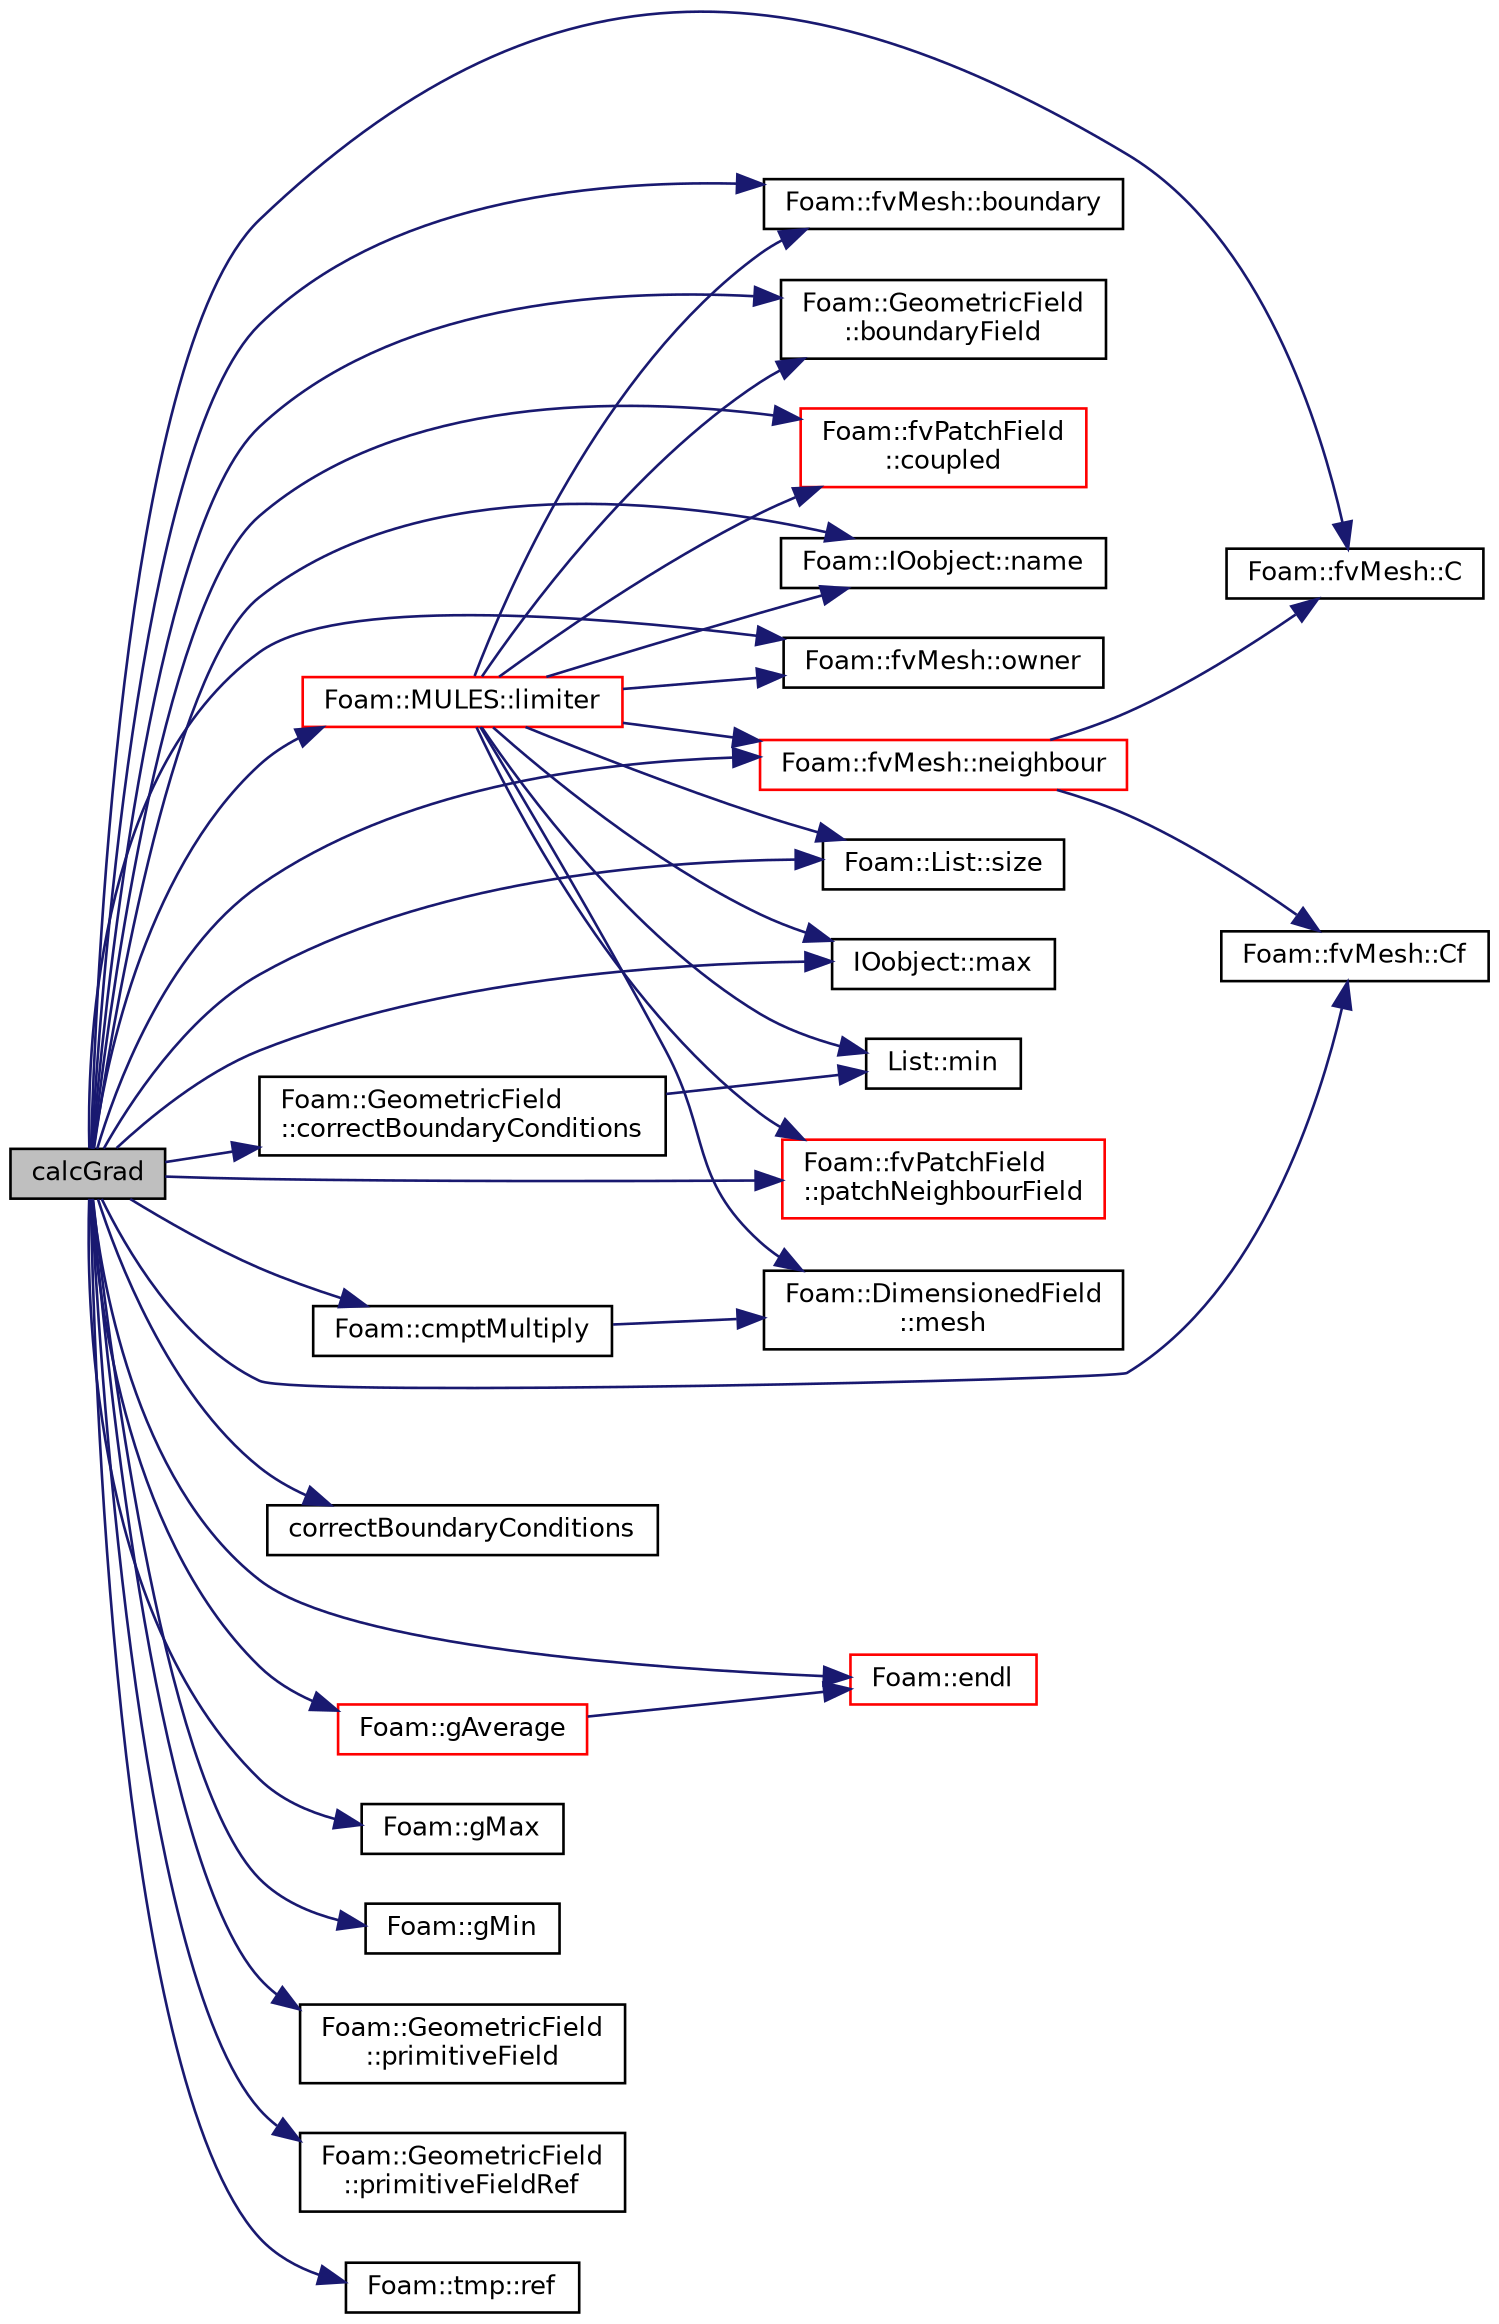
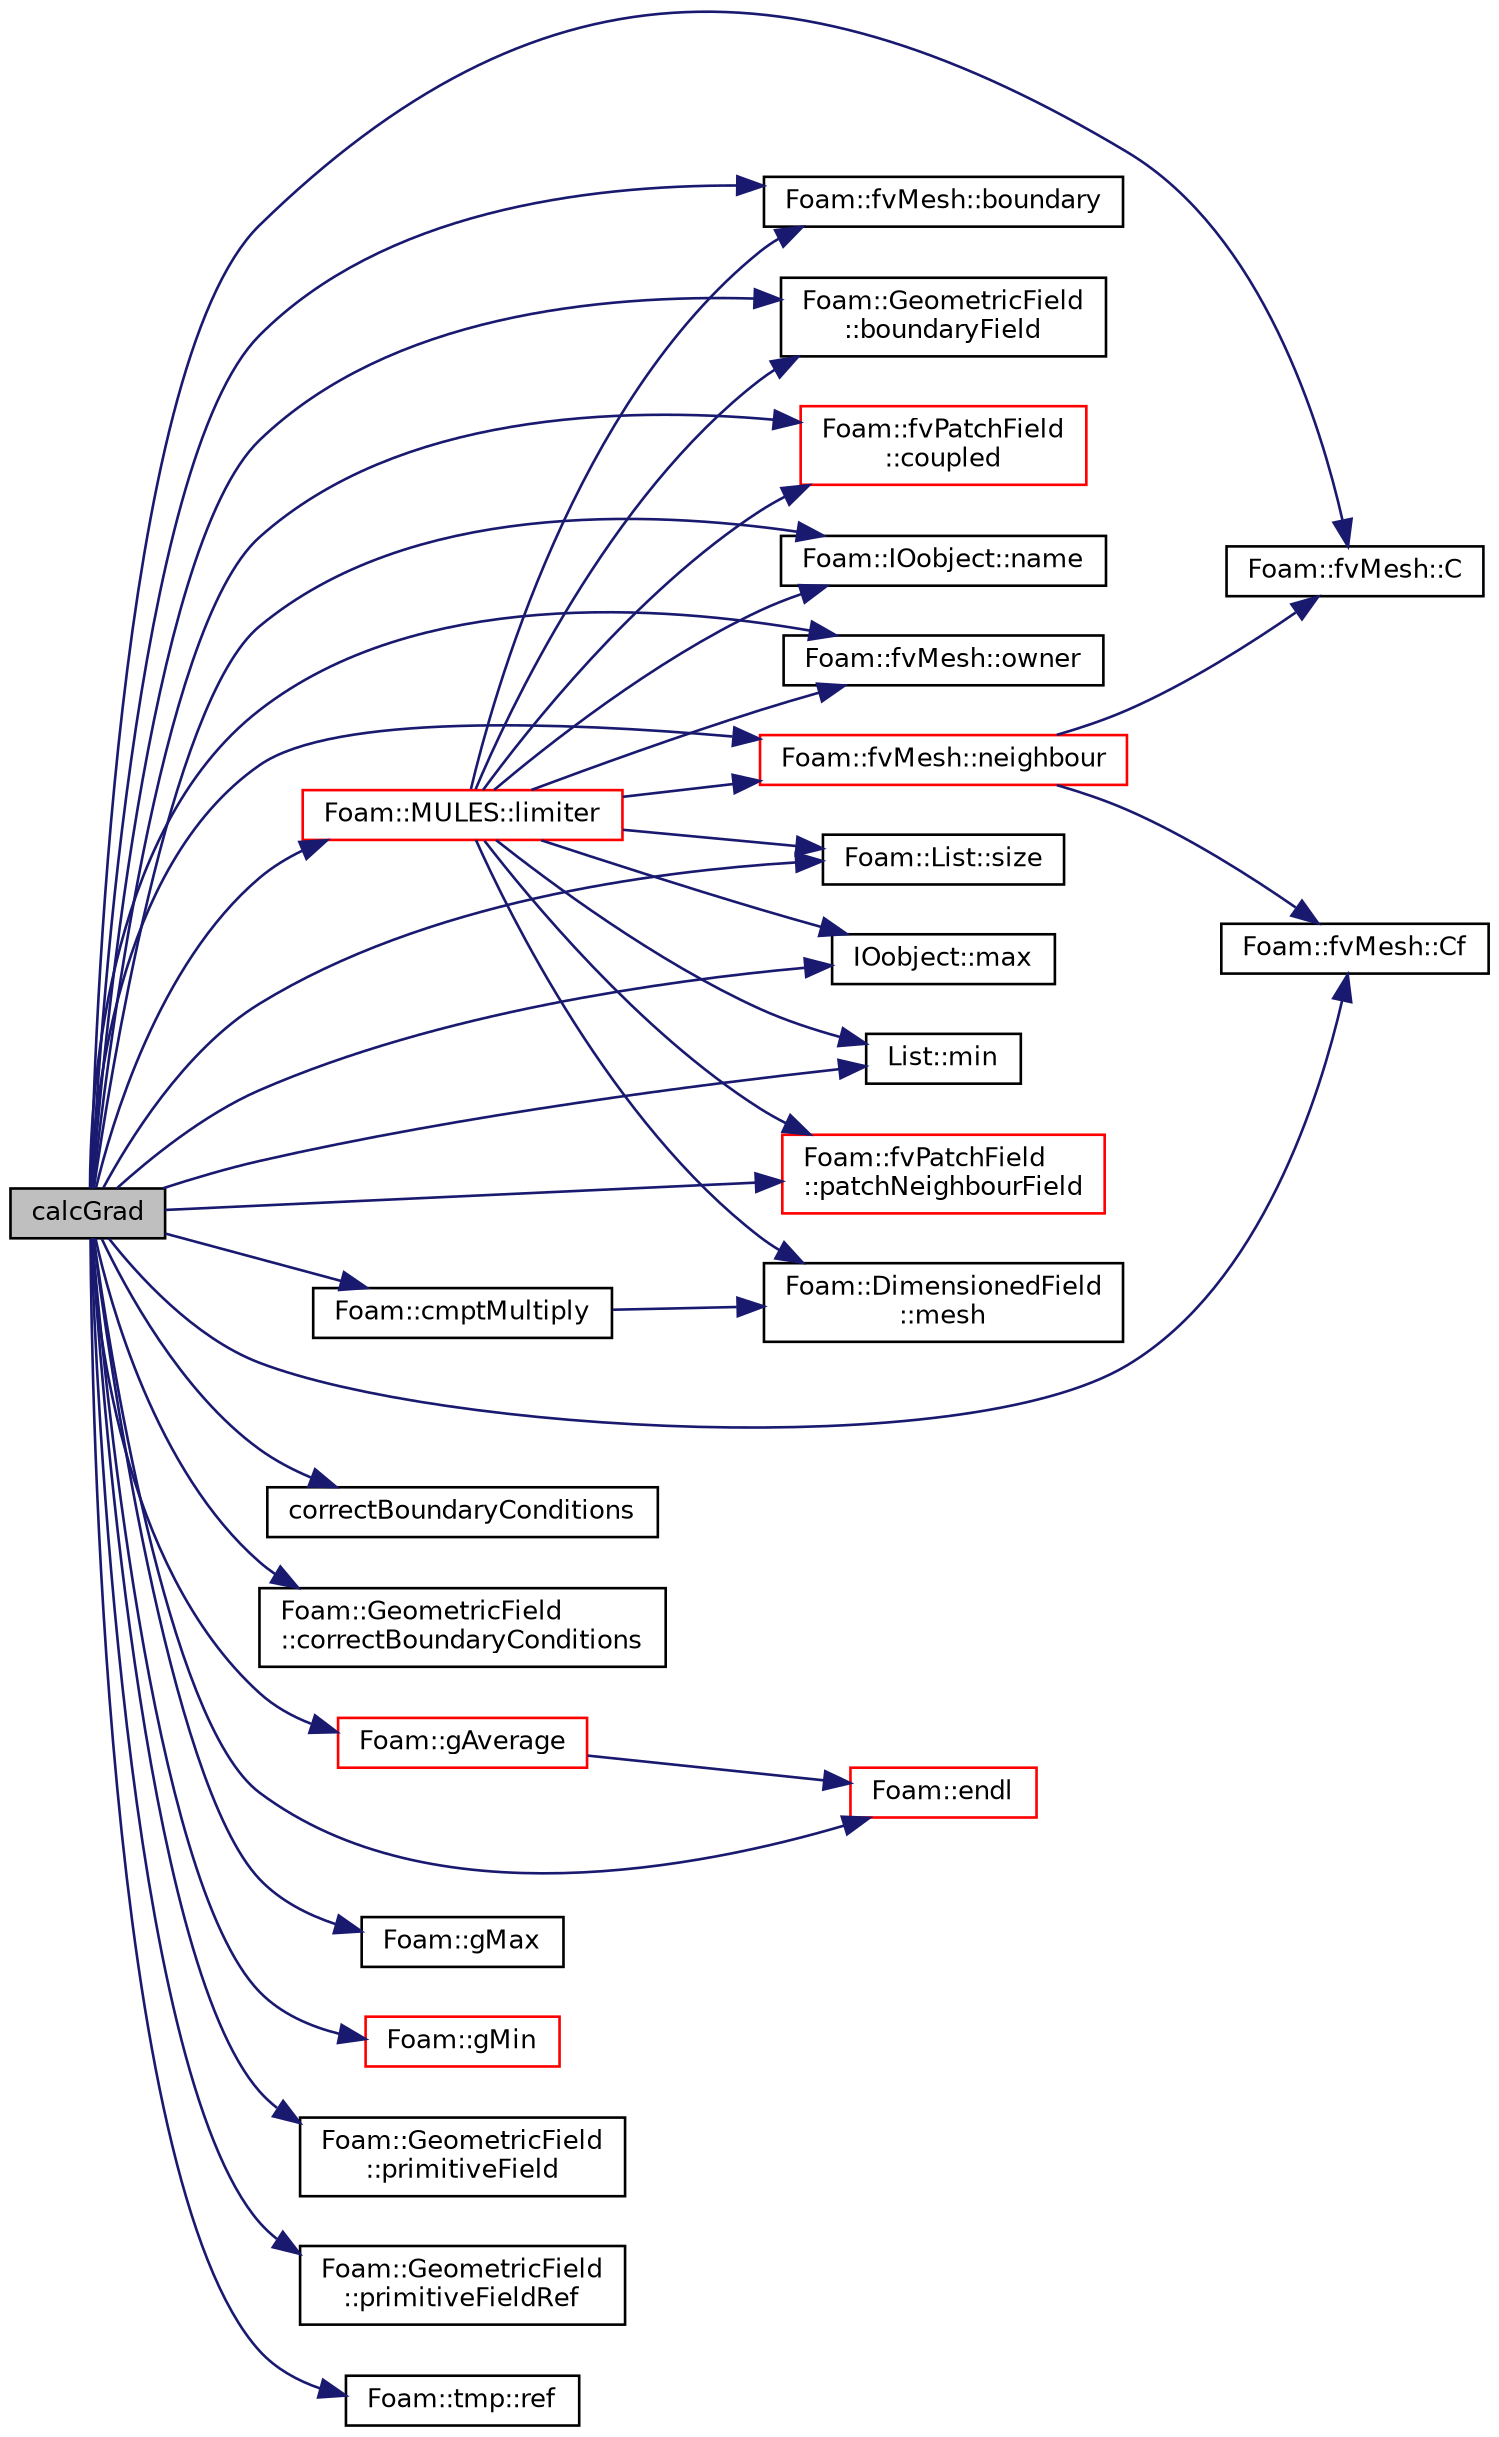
edge "Foam::GeometricField ::correctBoundaryConditions" -> "List::min": now "calcGrad" -> "List::min"
node "Foam::gMin": color black -> red
